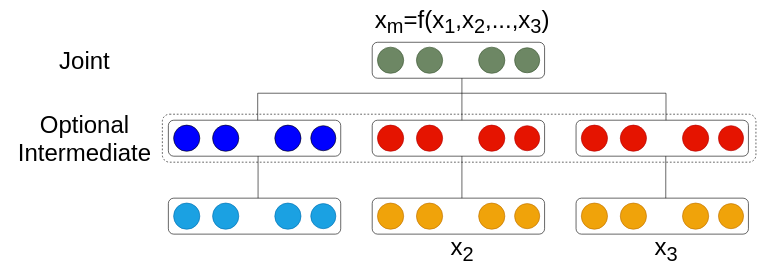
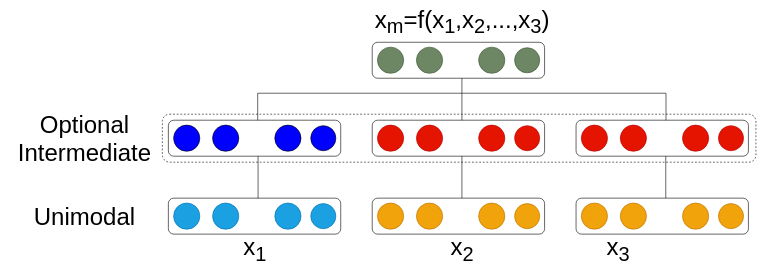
node "Joint": removed
node "Unimodal": added
node "x1": added
node "x3": moved (666, 249) -> (618, 249)
